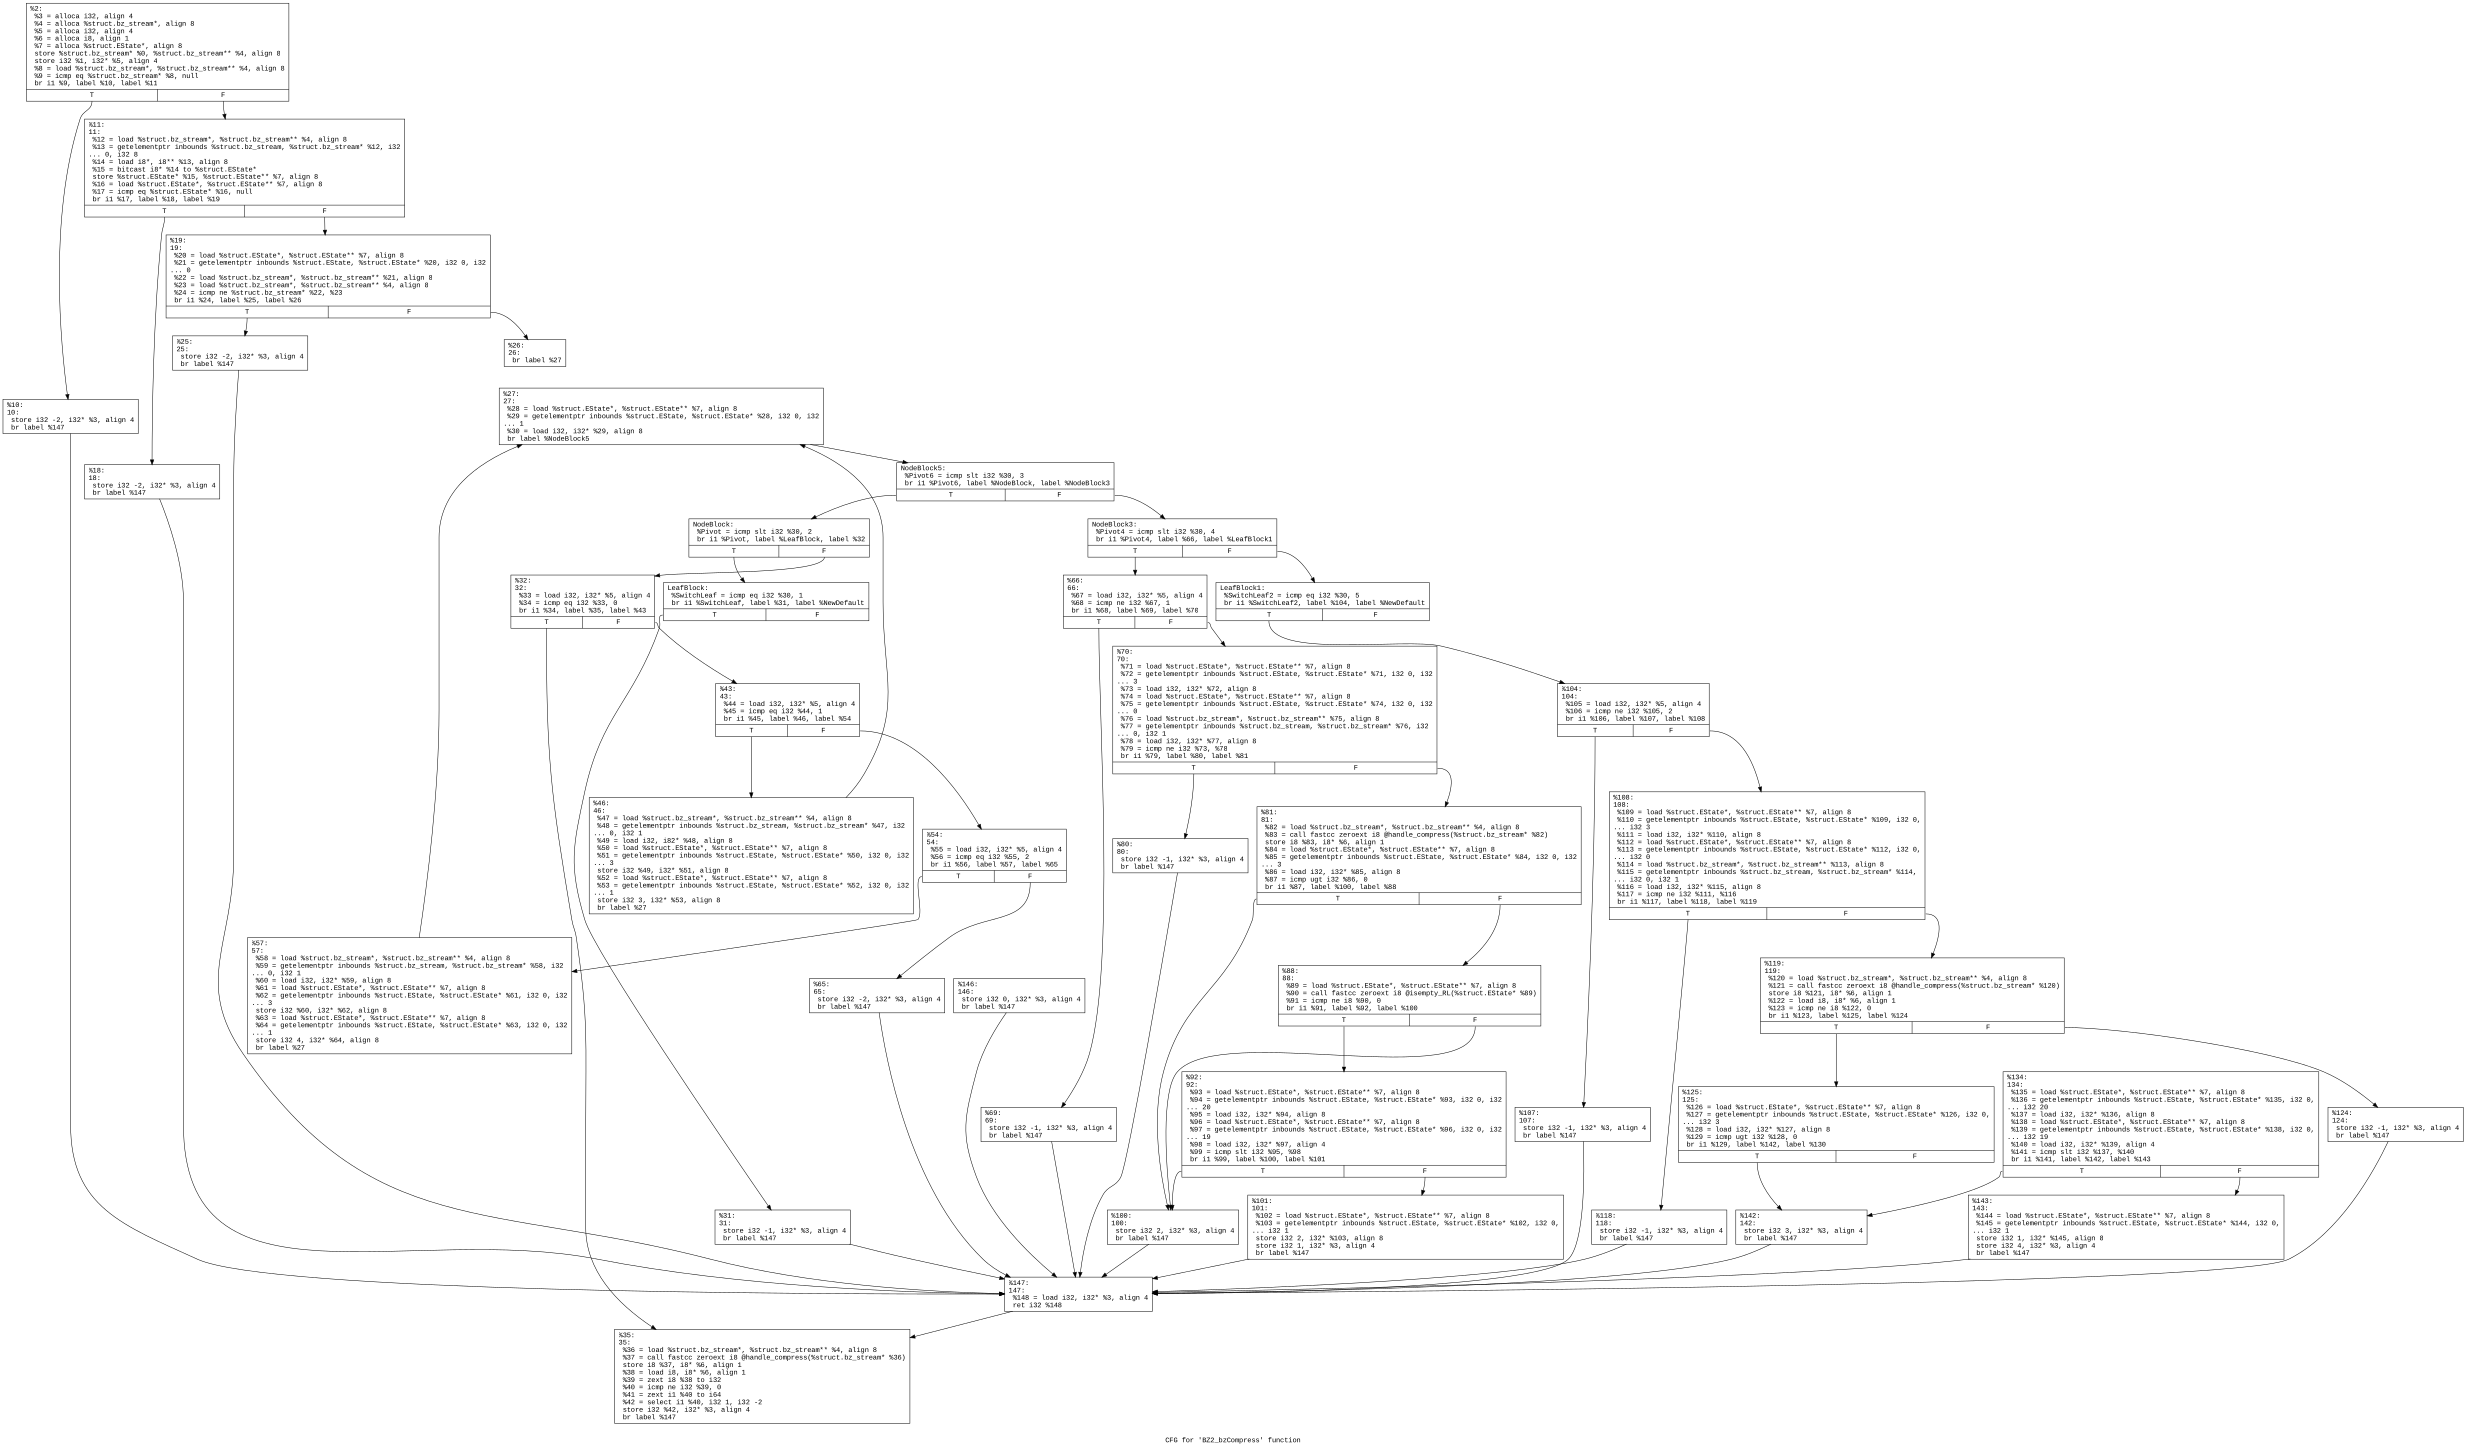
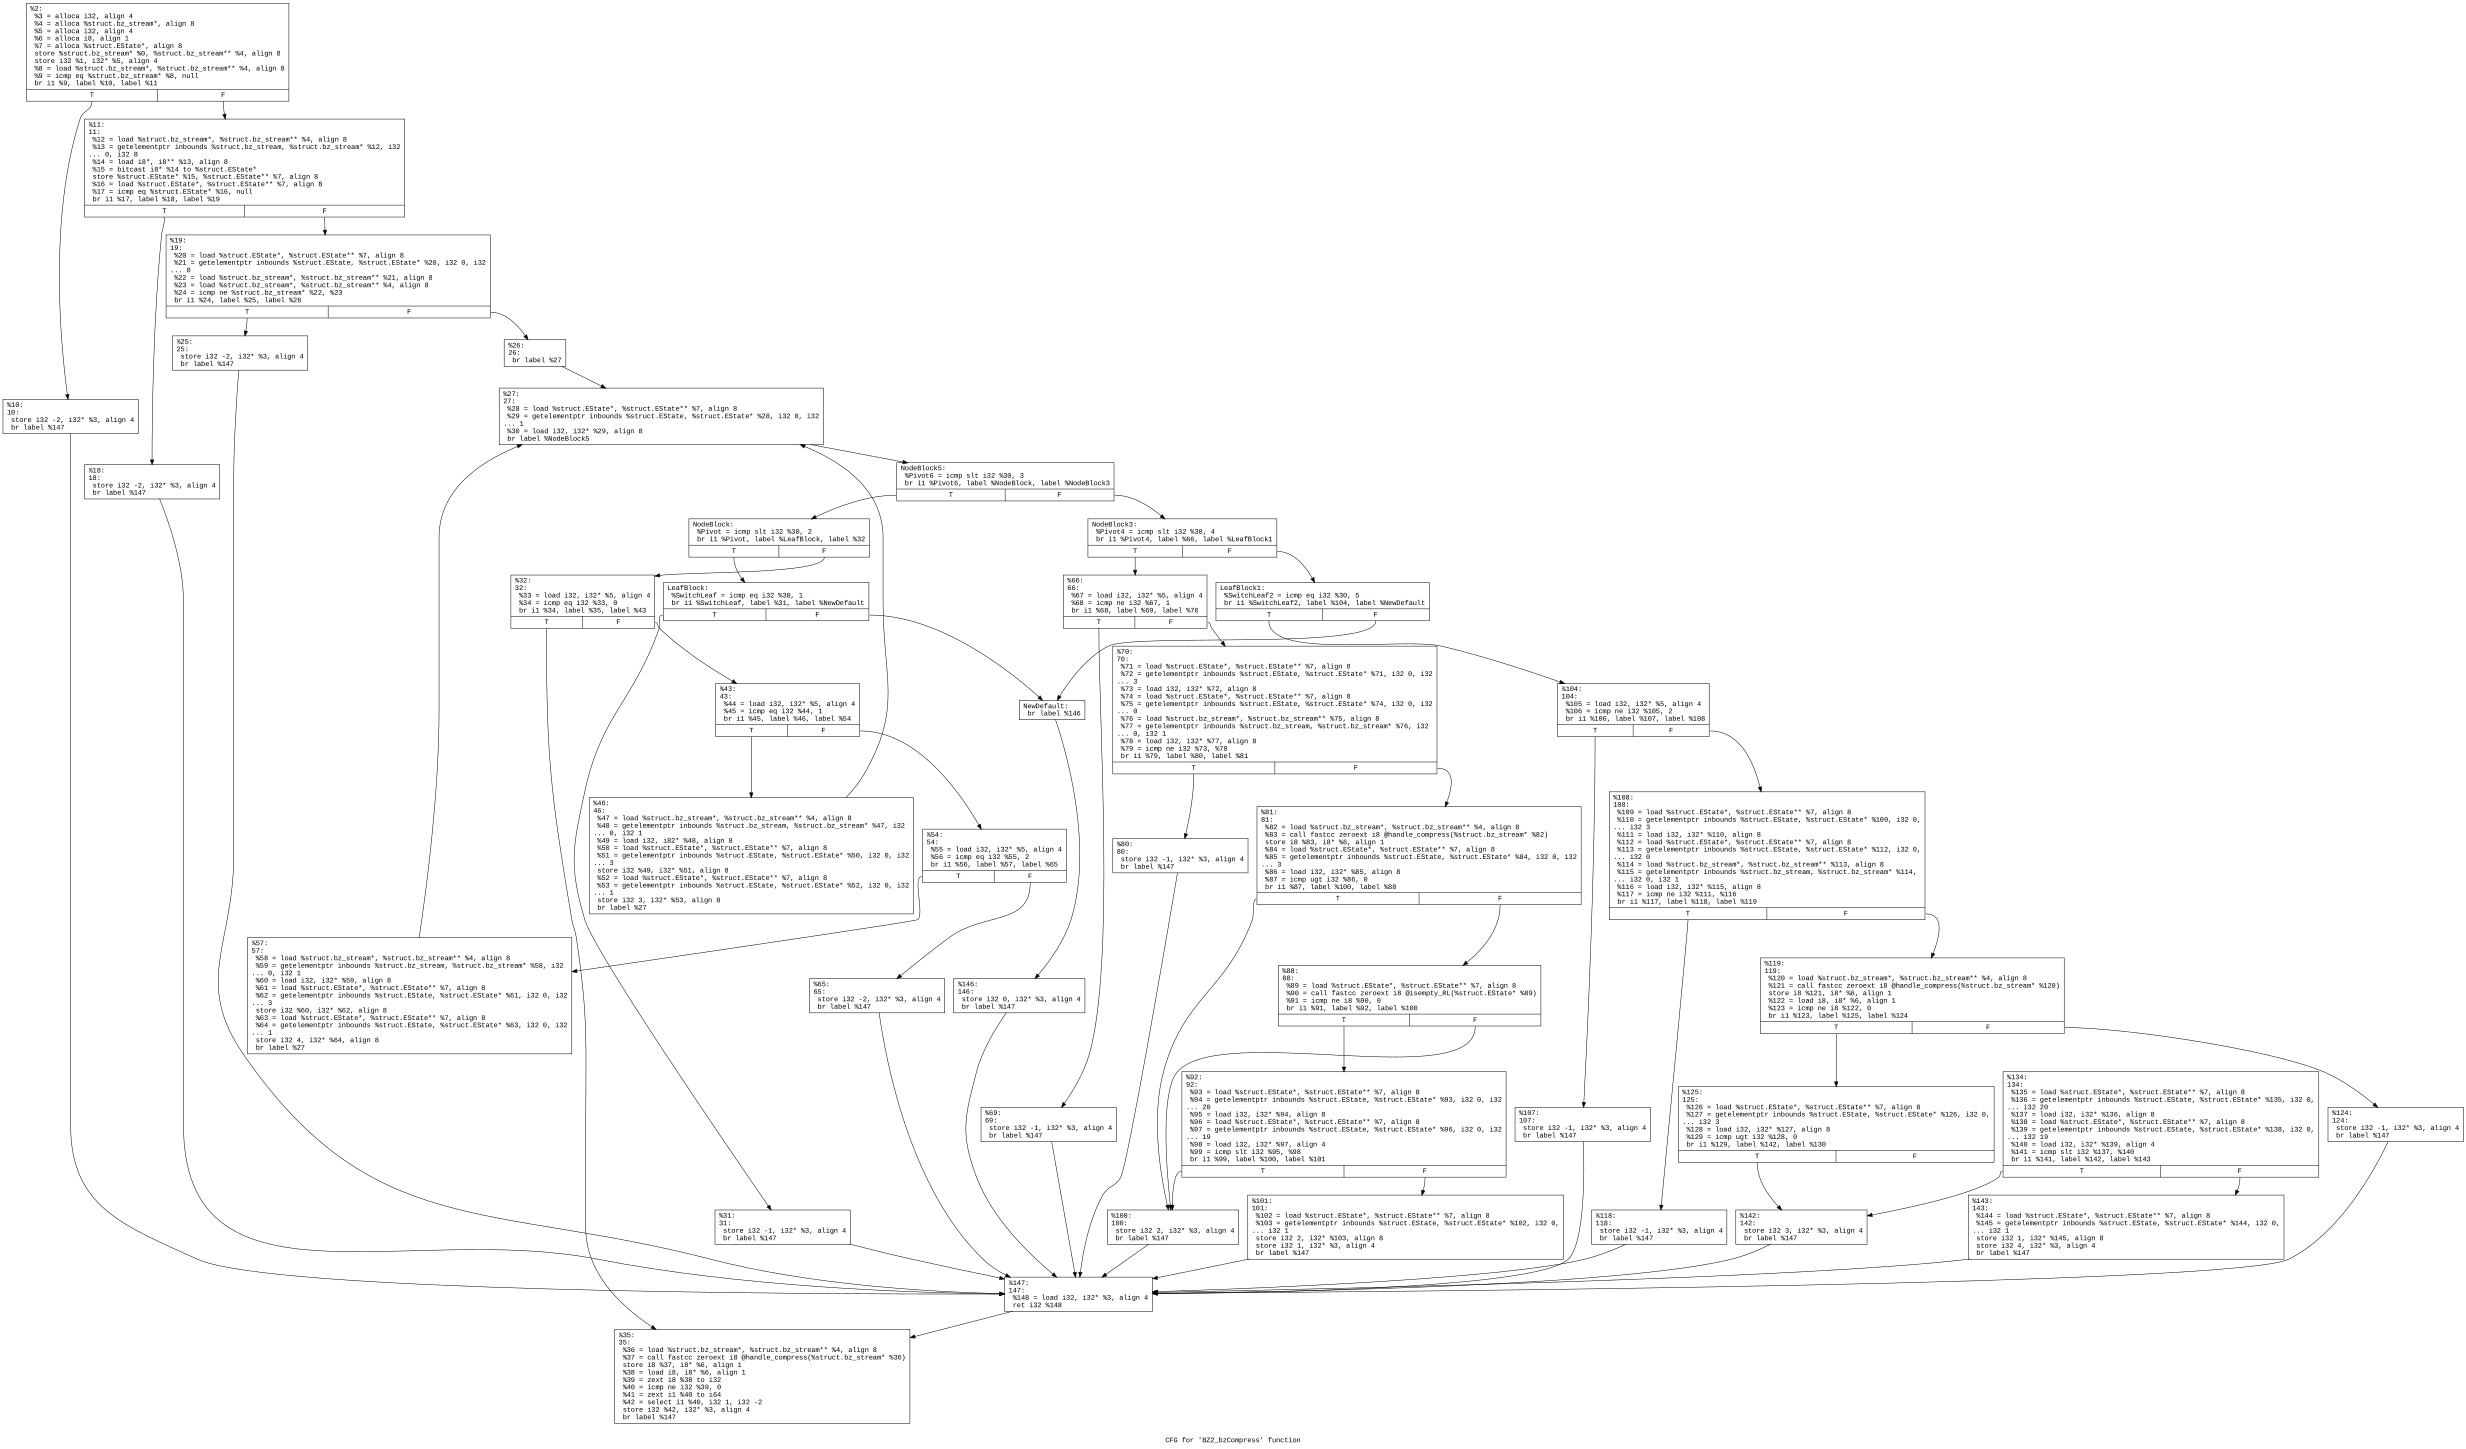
edge "%26:" -> "%27:": added
node "NewDefault:": added
